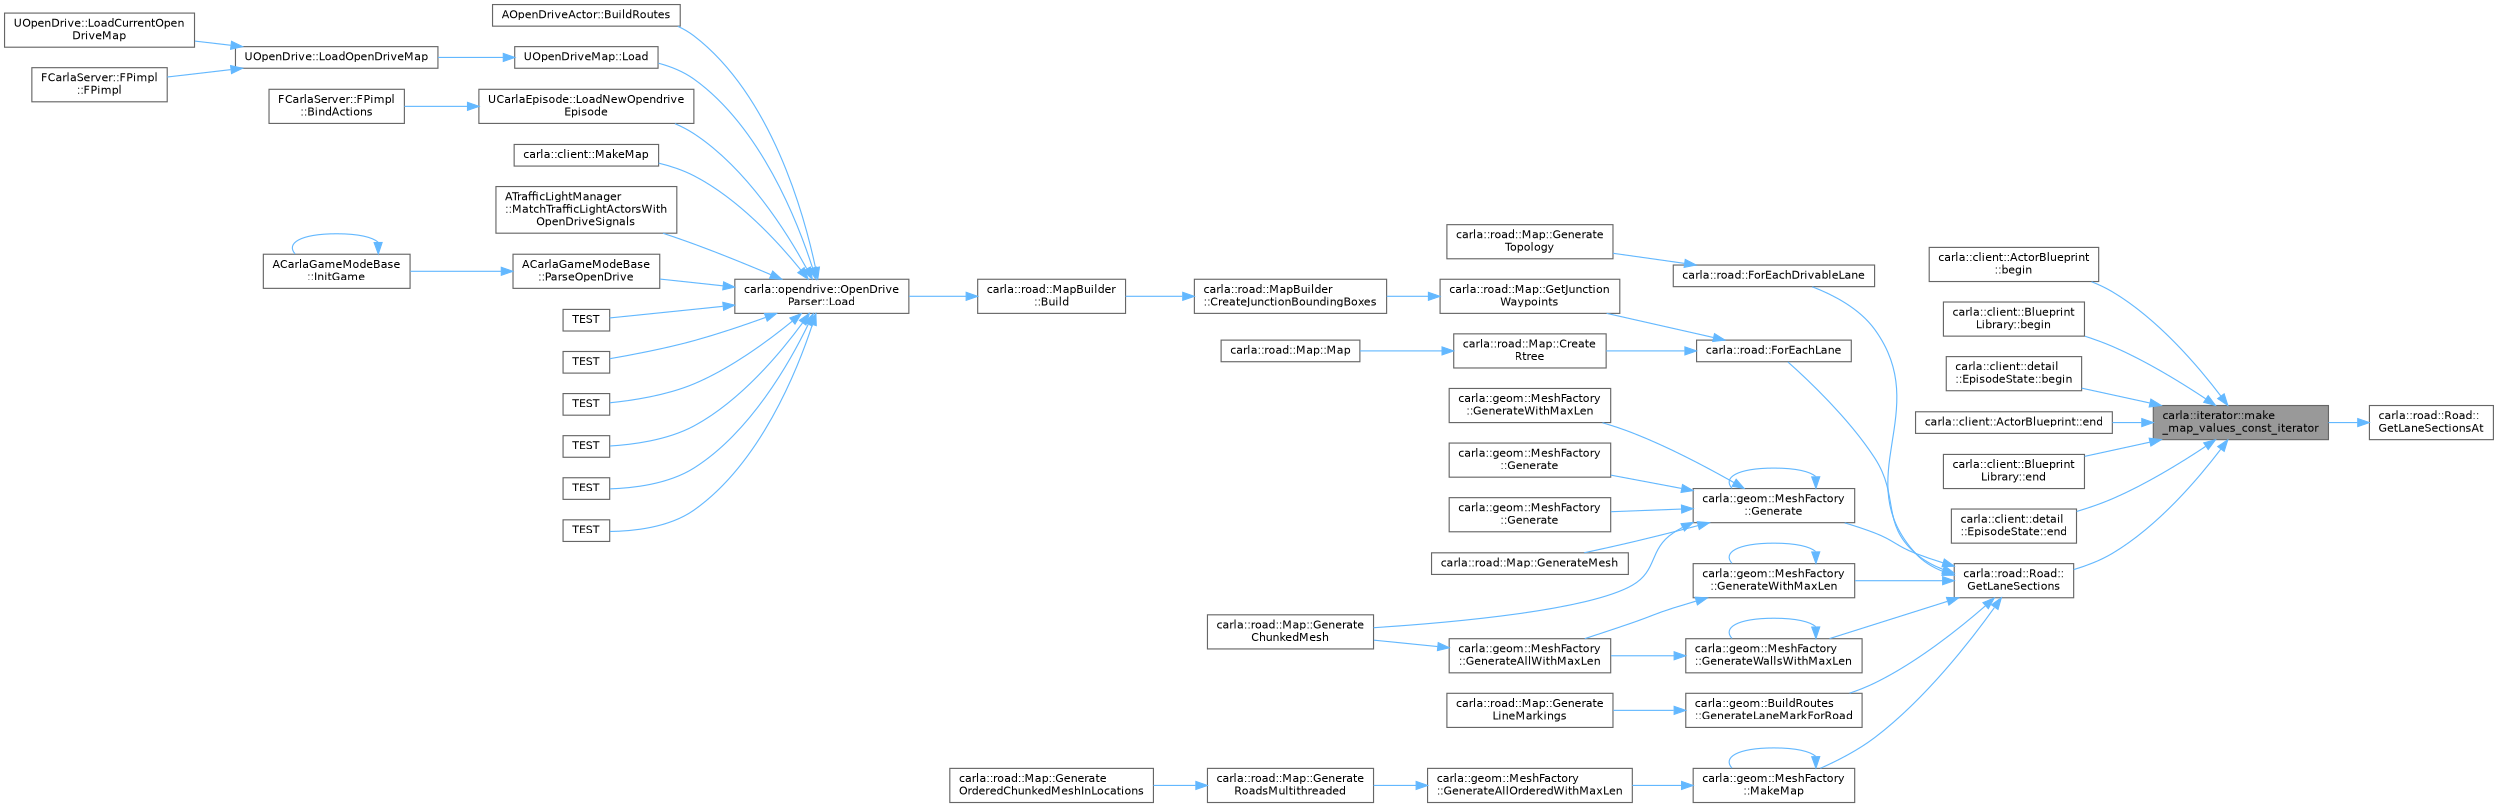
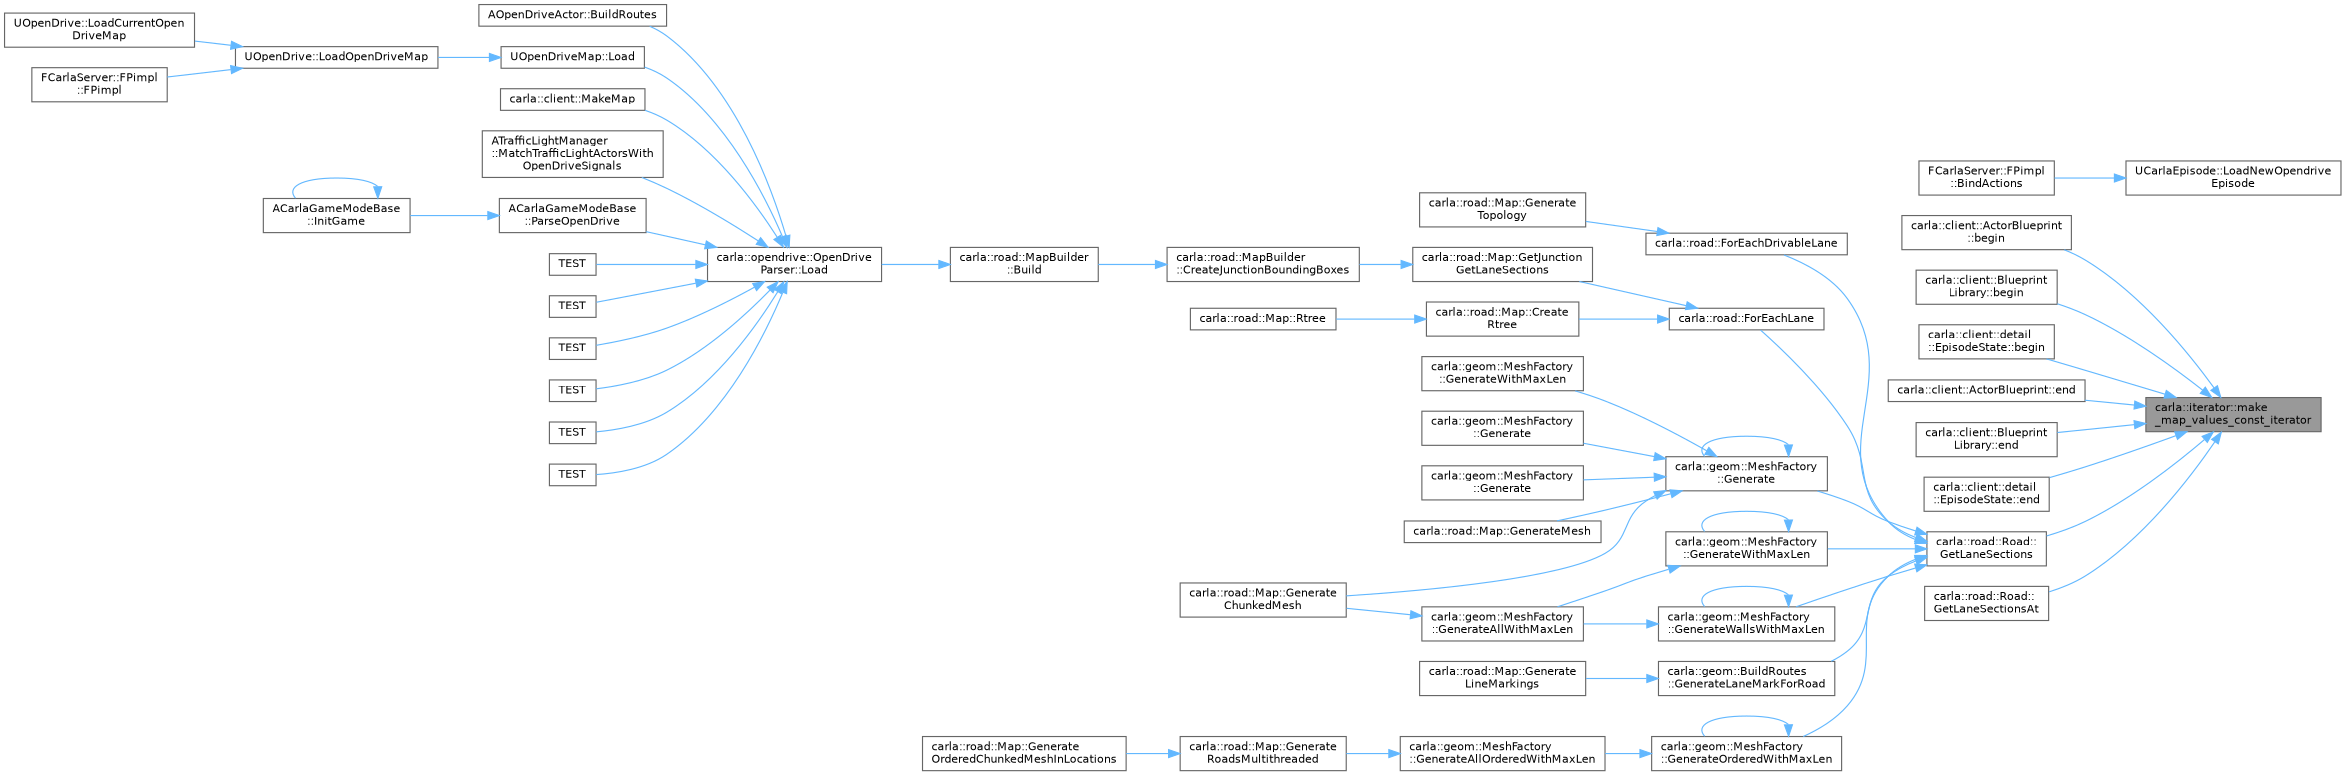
edge "UCarlaEpisode::LoadNewOpendrive Episode" -> "carla::opendrive::OpenDrive Parser::Load": removed
node "carla::road::Map::GetJunction Waypoints": label "carla::road::Map::GetJunction Waypoints" -> "carla::road::Map::GetJunction GetLaneSections"
node "carla::road::Map::Map": label "carla::road::Map::Map" -> "carla::road::Map::Rtree"
edge "carla::iterator::make _map_values_const_iterator" -> "carla::road::Road:: GetLaneSectionsAt": reversed
node "carla::geom::MeshFactory ::MakeMap": label "carla::geom::MeshFactory ::MakeMap" -> "carla::geom::MeshFactory ::GenerateOrderedWithMaxLen"
